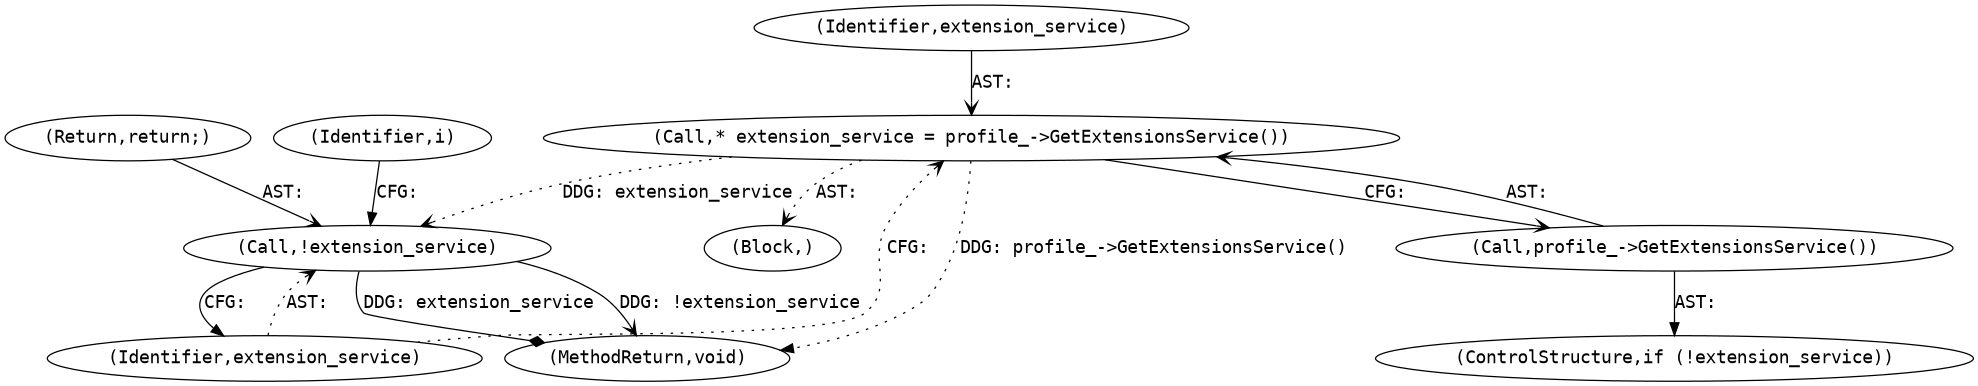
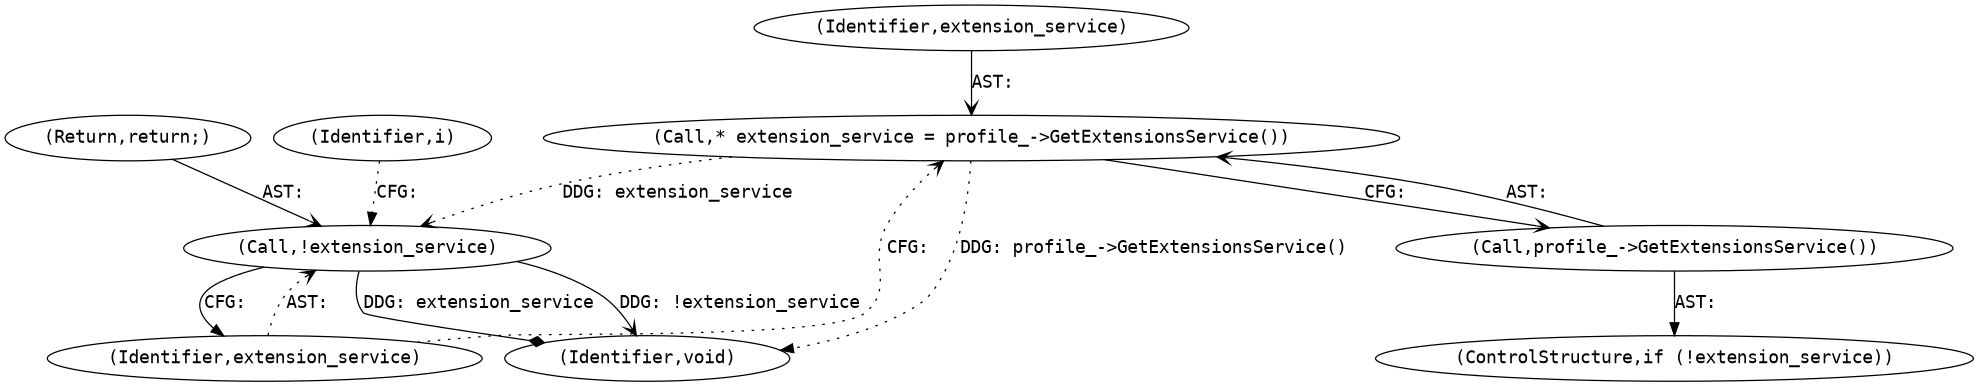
edge "(Identifier,i)" -> "(Call,!extension_service)": style solid -> dotted
node "(Block,)": removed
node "(MethodReturn,void)": label "(MethodReturn,void)" -> "(Identifier,void)"
